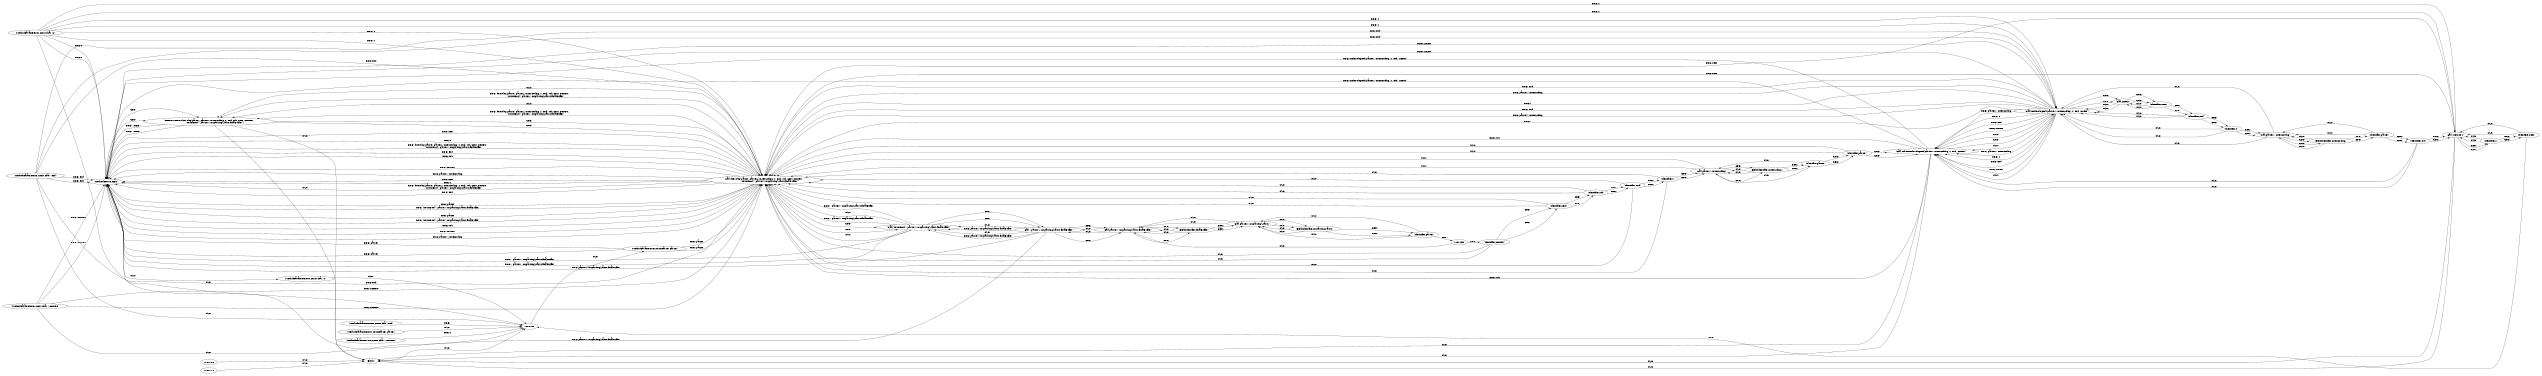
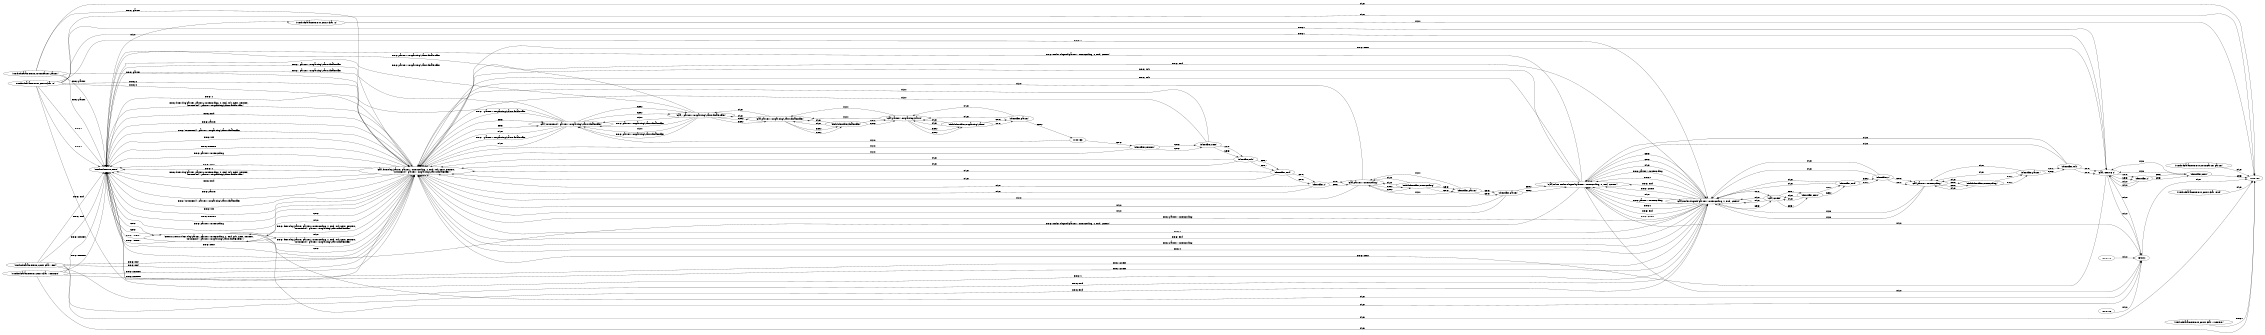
edge "1000133" -> "(Call,parser->m_parsingStatus.finalBuffer)": now "1000133" -> "(Call,(XML_Bool)! parser->m_parsingStatus.finalBuffer)"
edge "1000100" -> "(MethodParameterIn,XML_Parser parser)": reversed
edge "(MethodParameterOut,const char *end)" -> "1000100": label "DDG: " -> "AST: "
